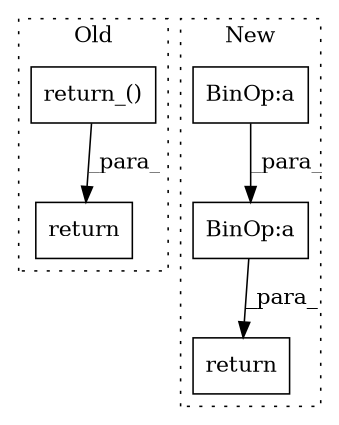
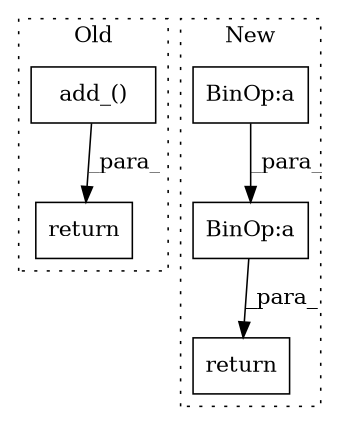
node "return_()": label "return_()" -> "add_()"
